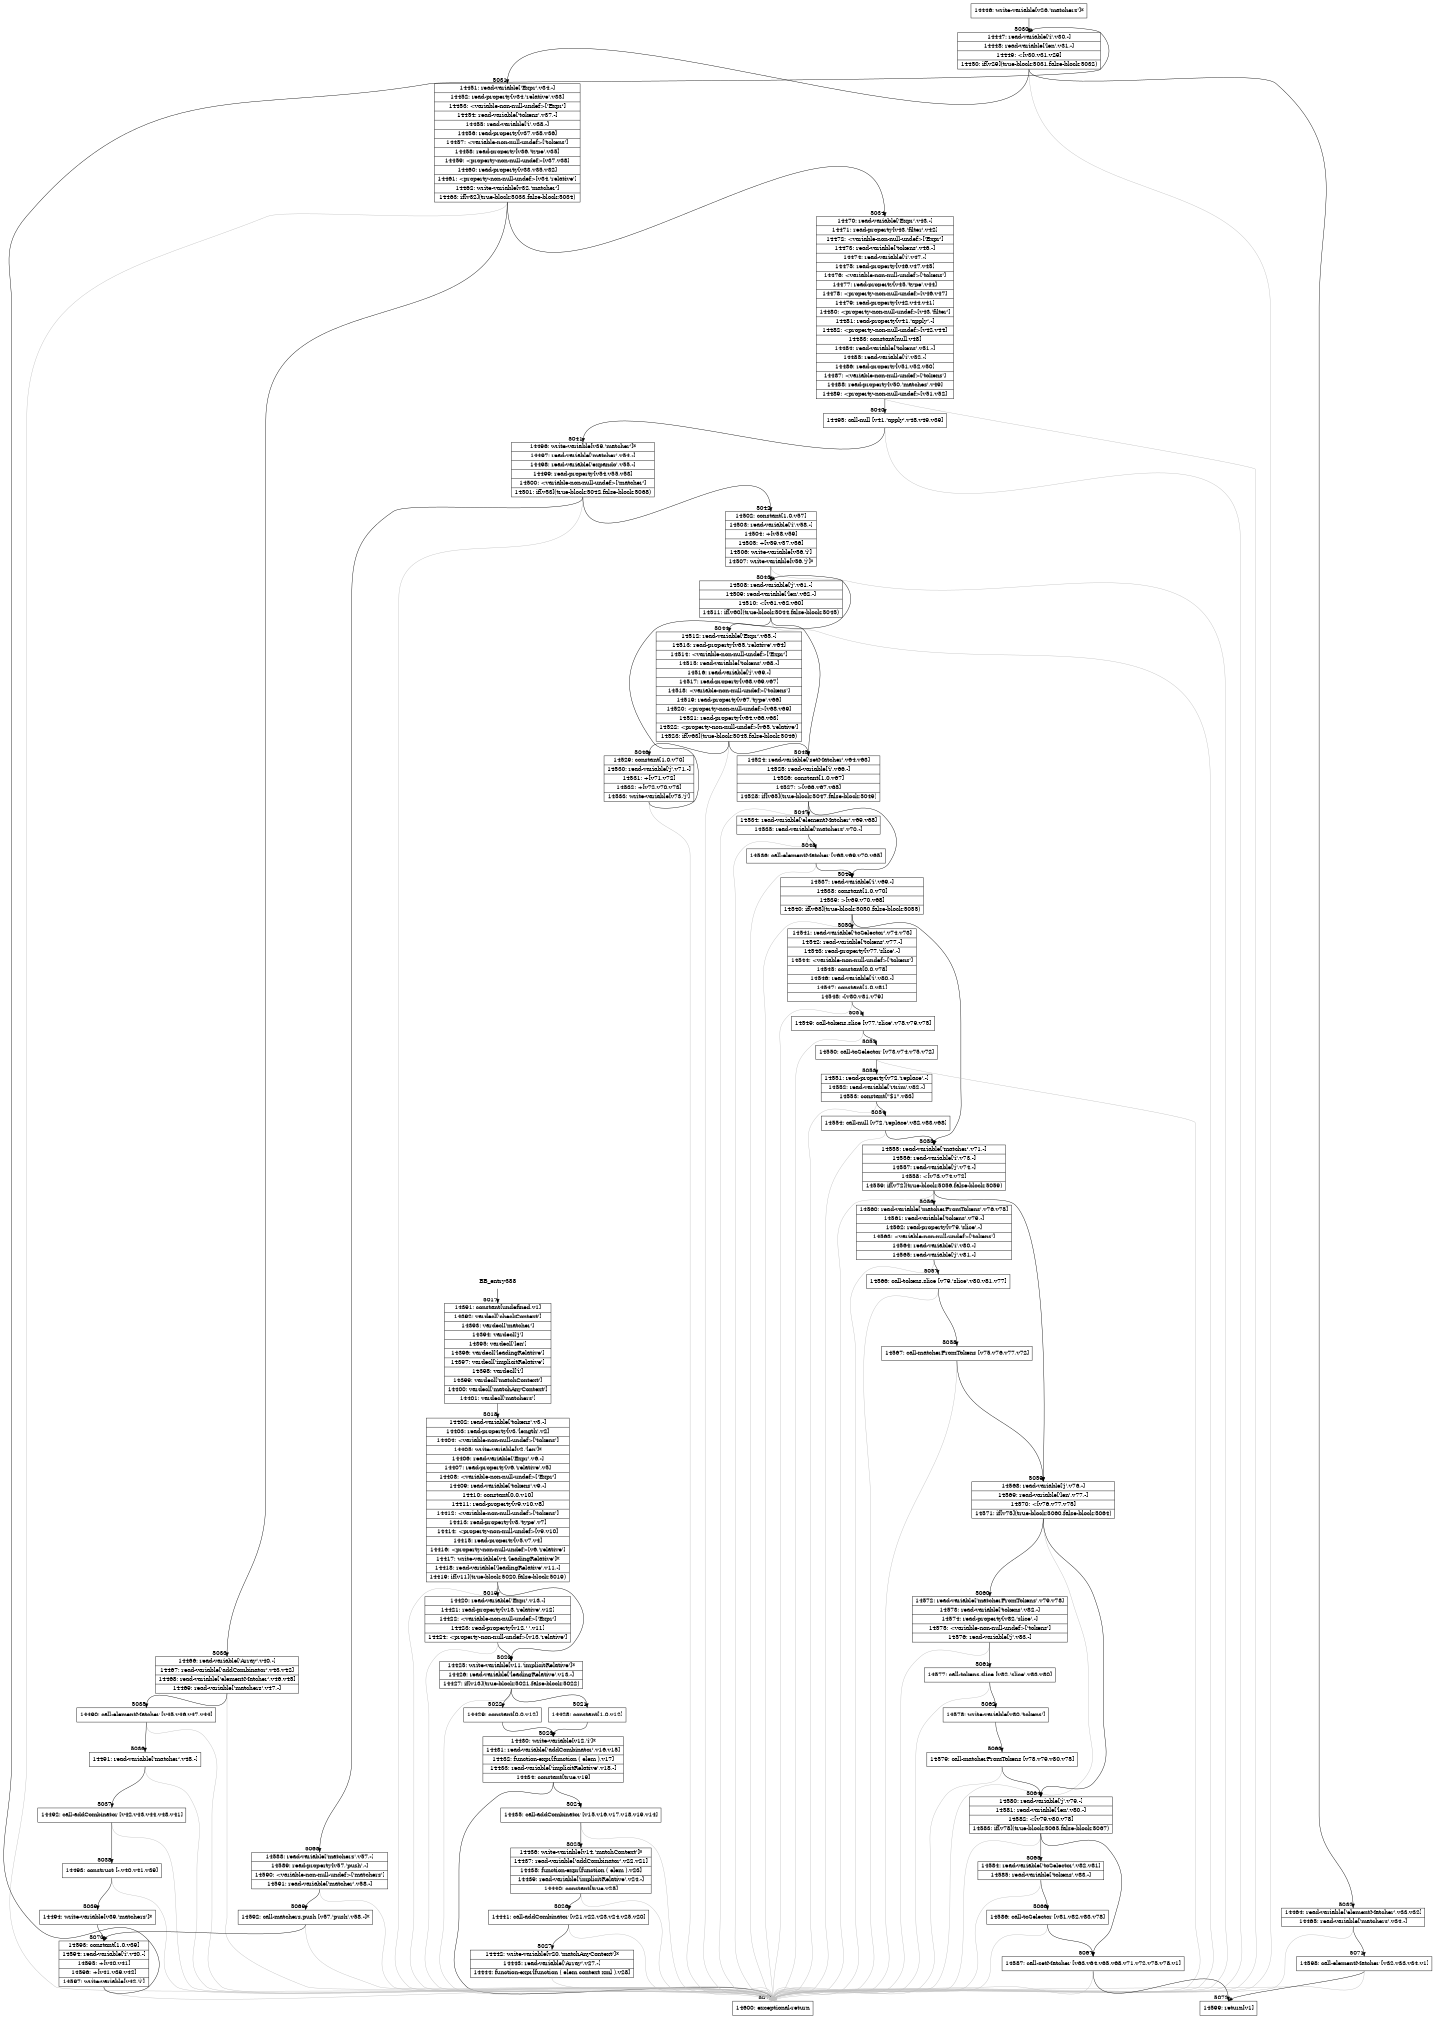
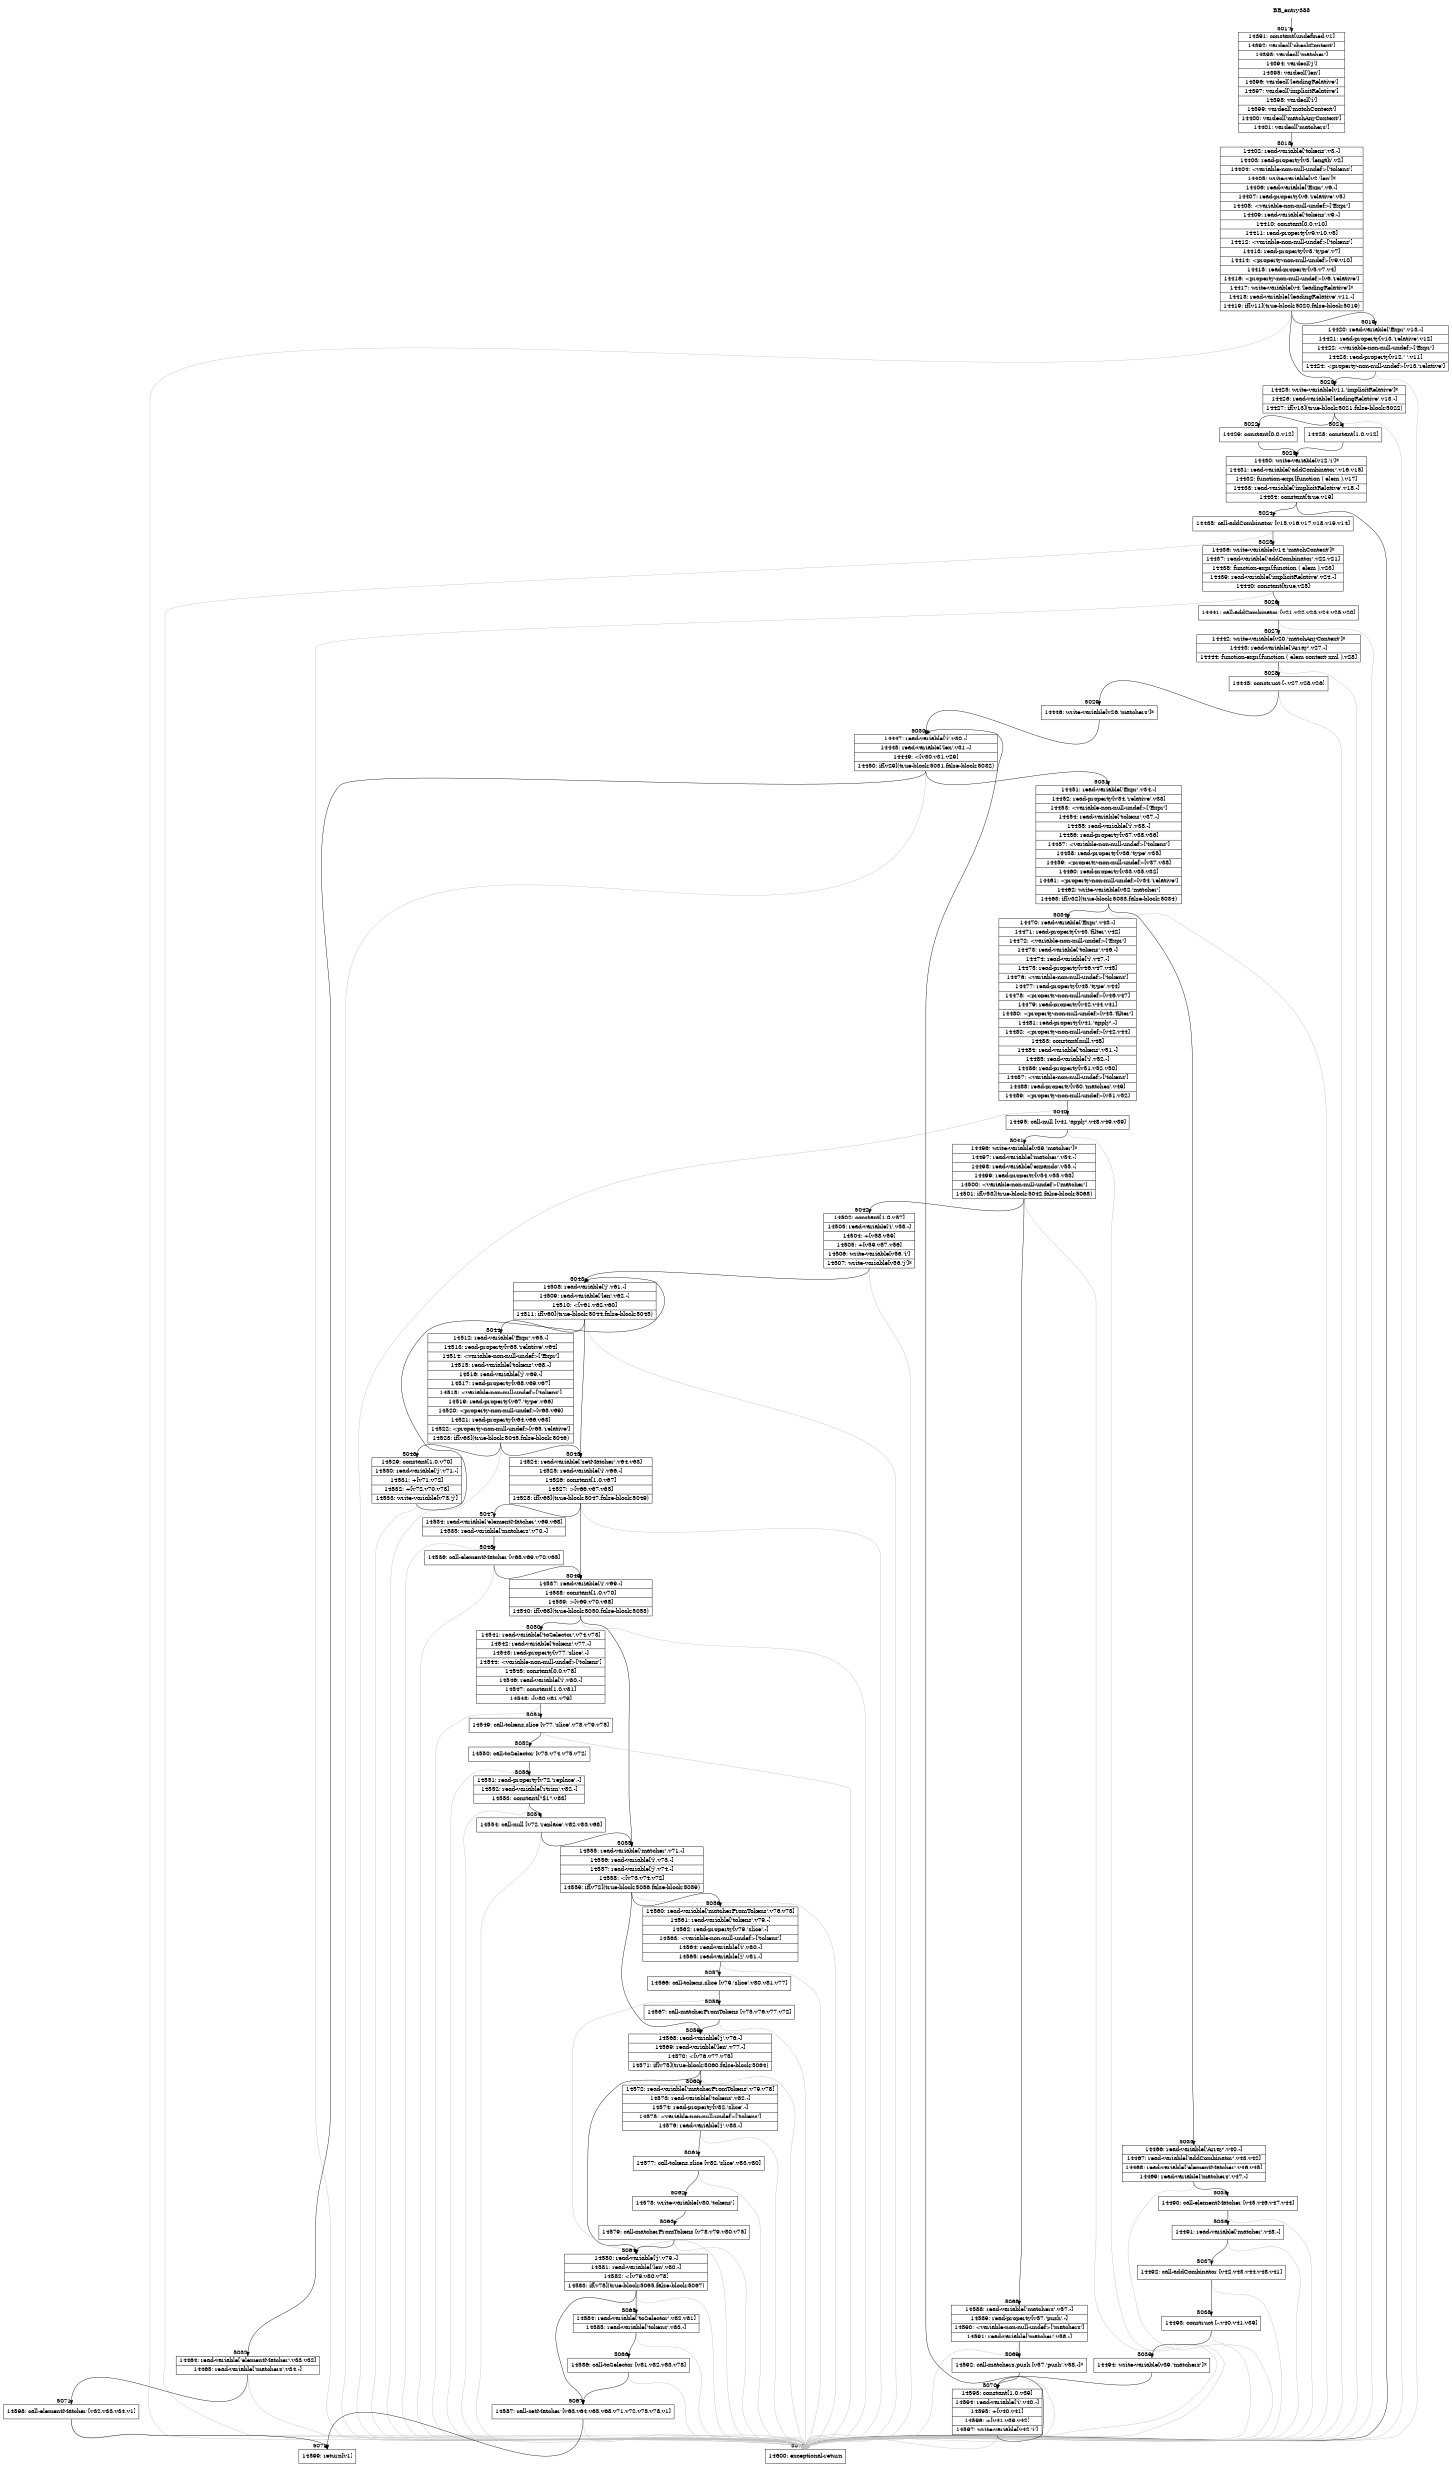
node "14445: construct [-,v27,v28,v26]": added
